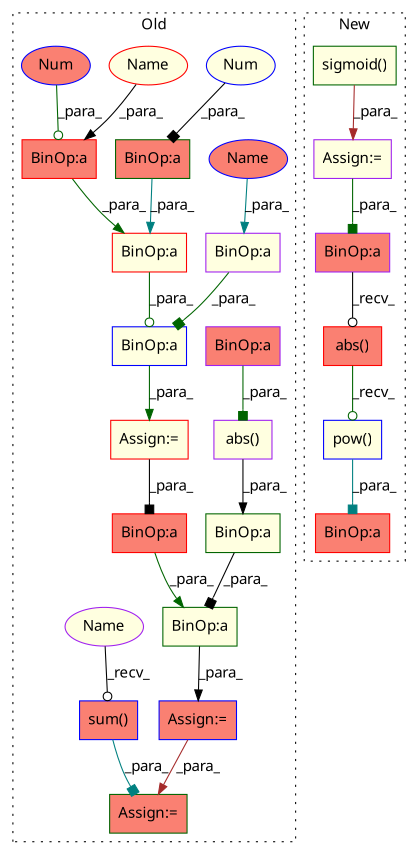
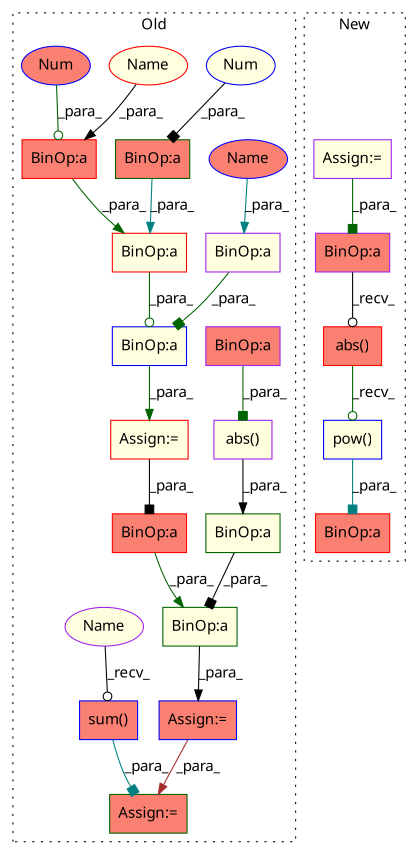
node "sigmoid()": removed
